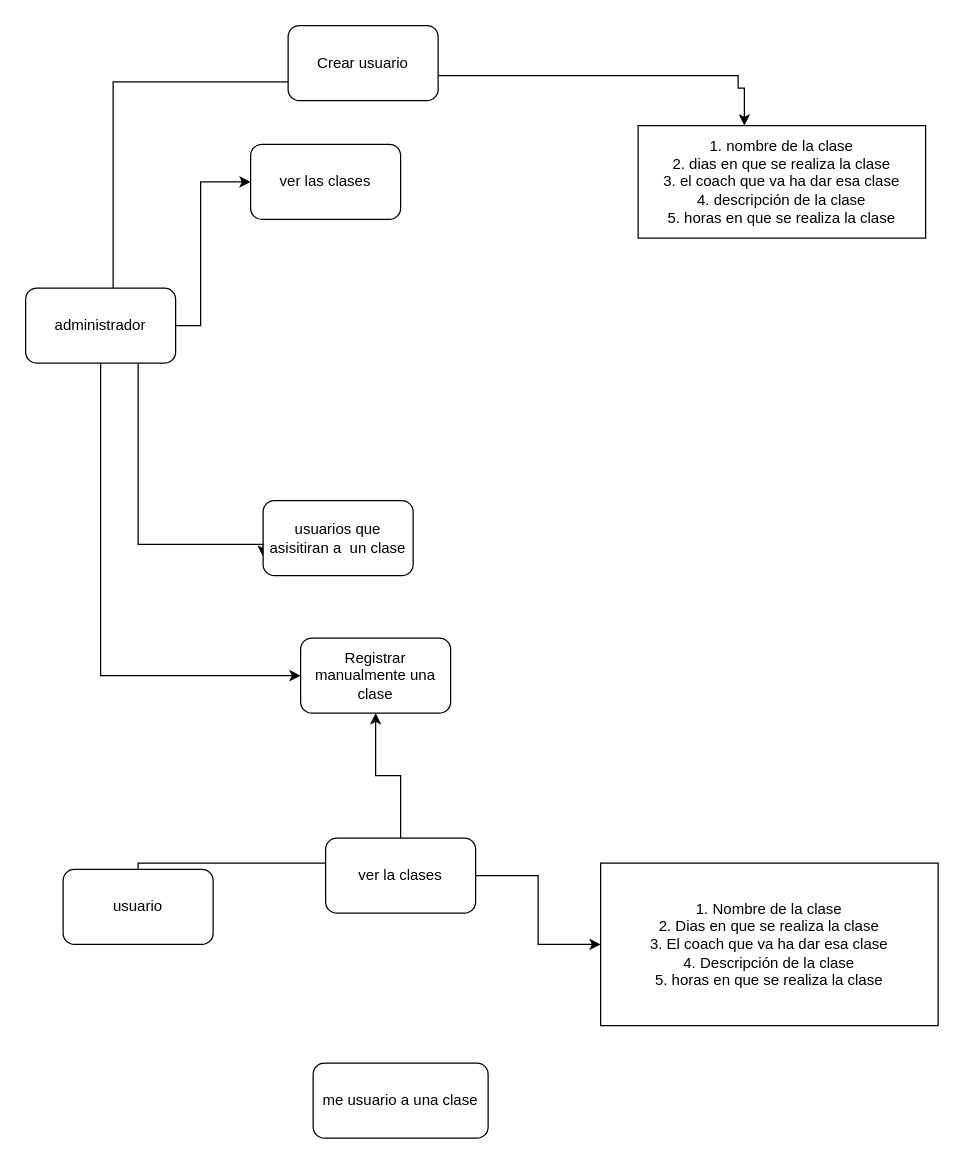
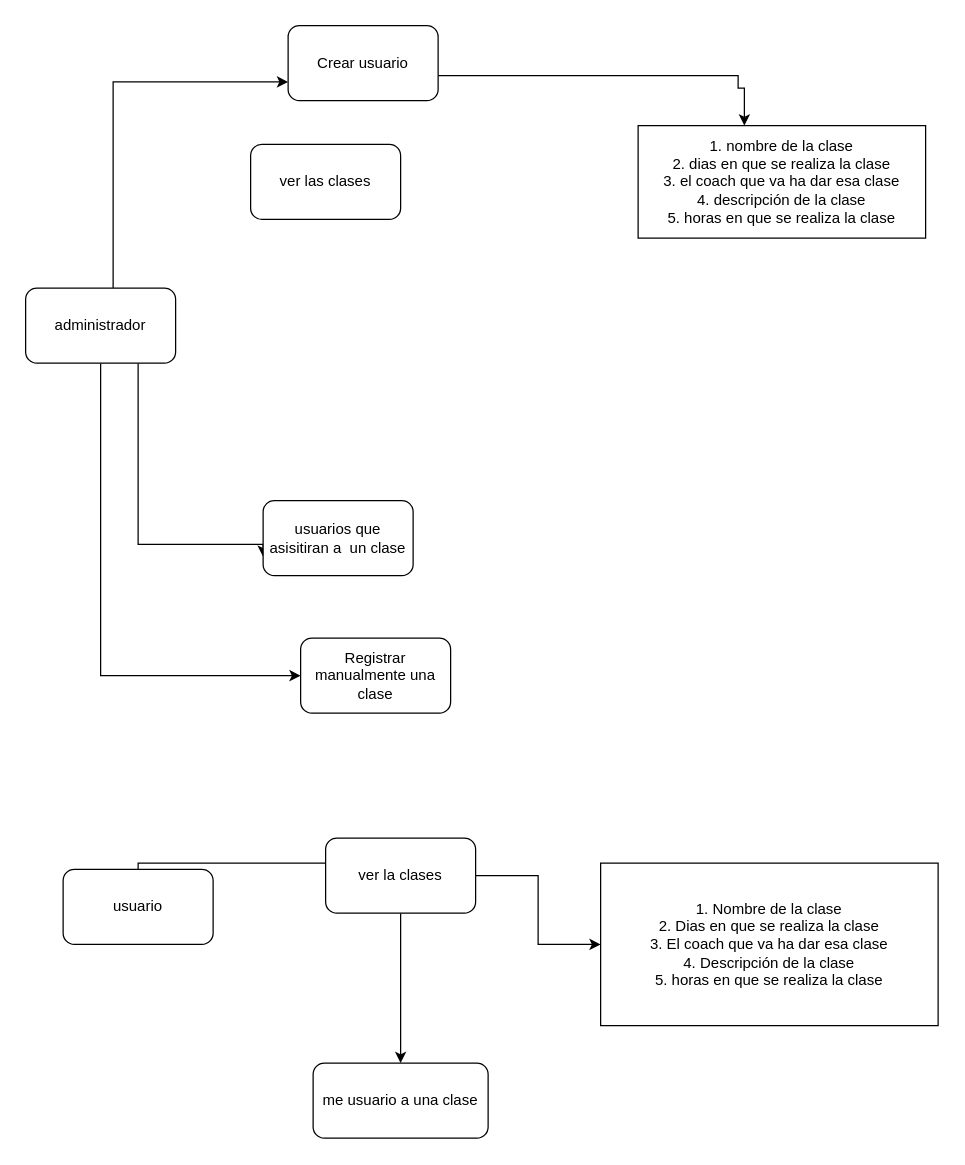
edge "Crear usuario" -- "administrador": arrowhead none -> classic
edge "administrador" -> "ver las clases": removed
edge "ver la clases" -> "Registrar manualmente una clase": now "ver la clases" -> "me usuario a una clase"
